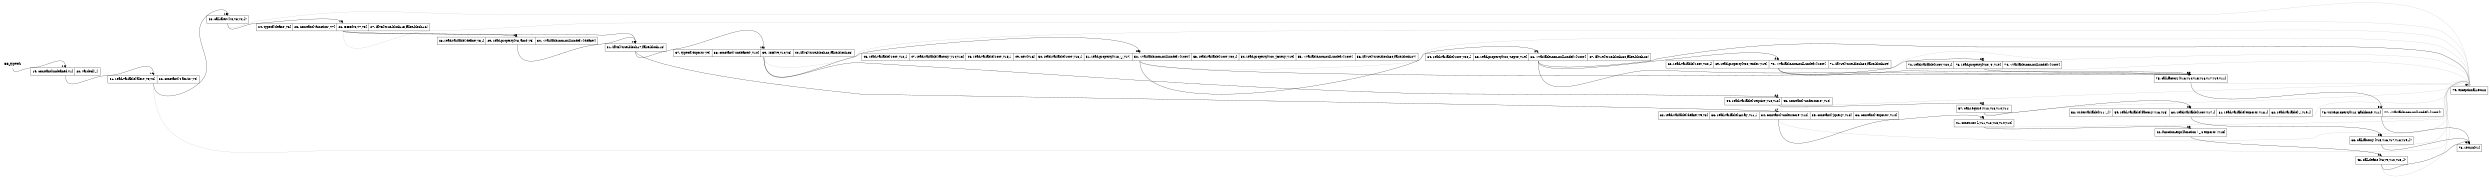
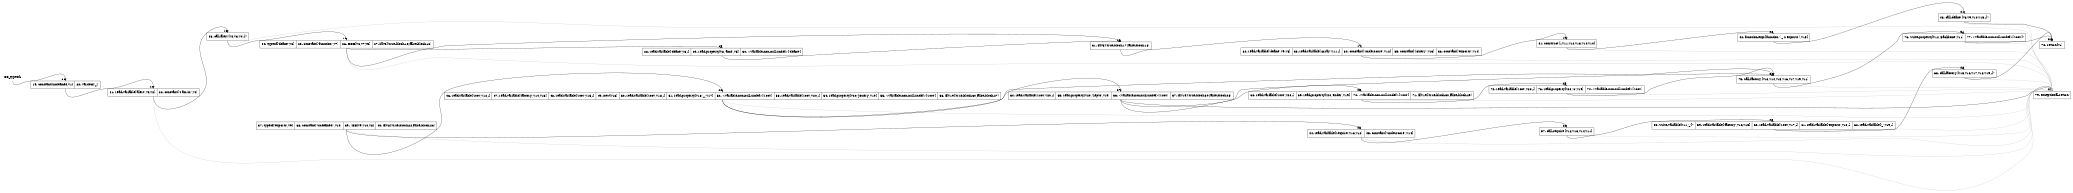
edge "31: if[v5](true-block:17,false-block:18)" -> "37: typeof['exports',v9]": removed
edge "68: read-variable['root',v20,-]" -> "75: call-factory [v13,v14,v15,v16,v17,v19,v11]": removed
